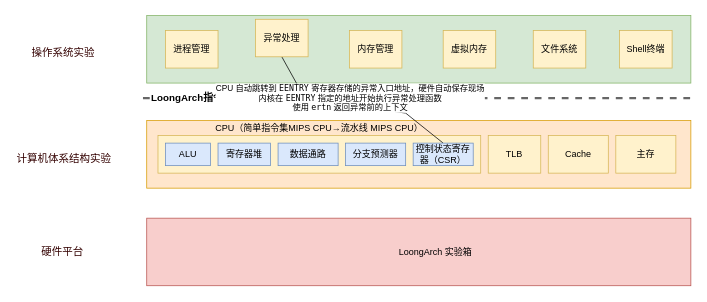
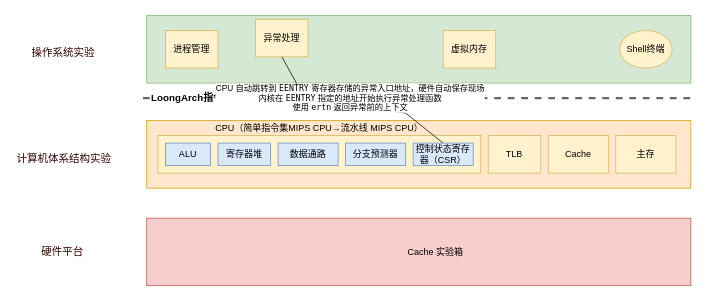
node "内存管理": removed
node "文件系统": removed
node "Shell终端": shape rectangle -> ellipse
node "LoongArch 实验箱": label "LoongArch 实验箱" -> "Cache 实验箱"
